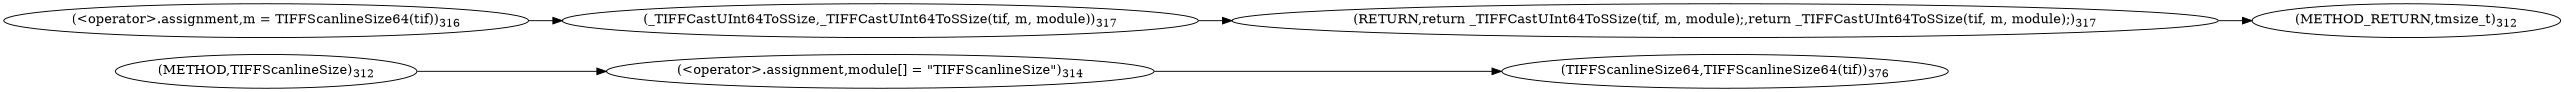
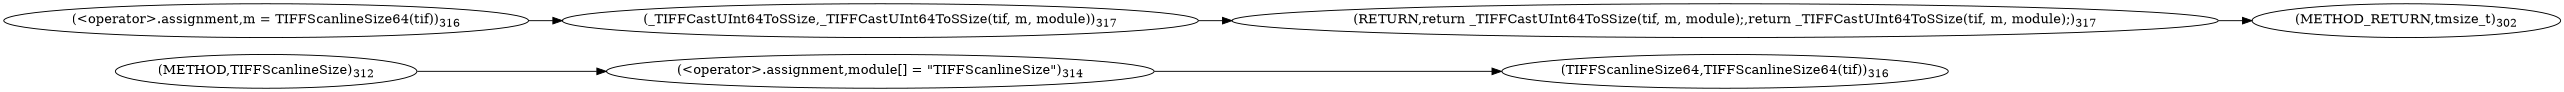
node "(METHOD_RETURN,tmsize_t)": text "312" -> "302"
node "(TIFFScanlineSize64,TIFFScanlineSize64(tif))": text "376" -> "316"
